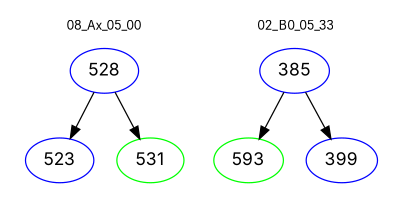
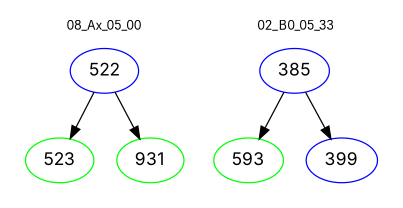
node "528": label "528" -> "522"
node "523": color blue -> green
node "531": label "531" -> "931"
